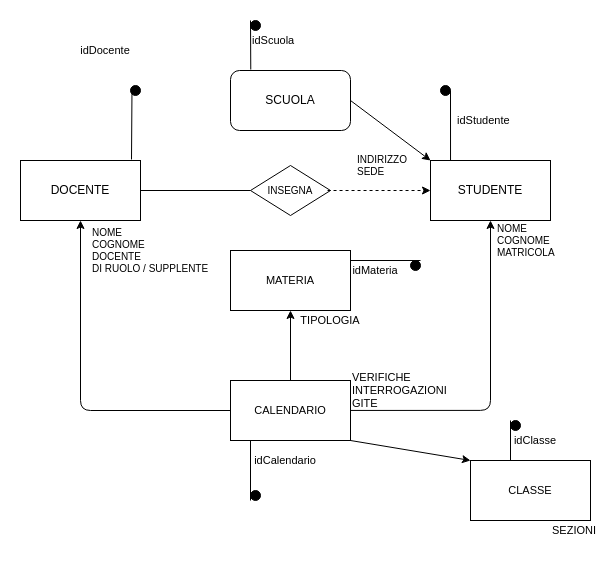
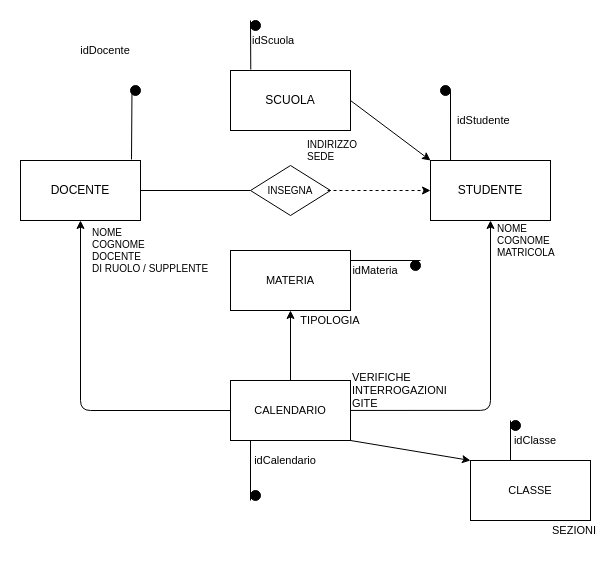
node "SCUOLA": shape rounded rectangle -> rectangle
node "INDIRIZZO SEDE": moved (376, 166) -> (326, 151)
